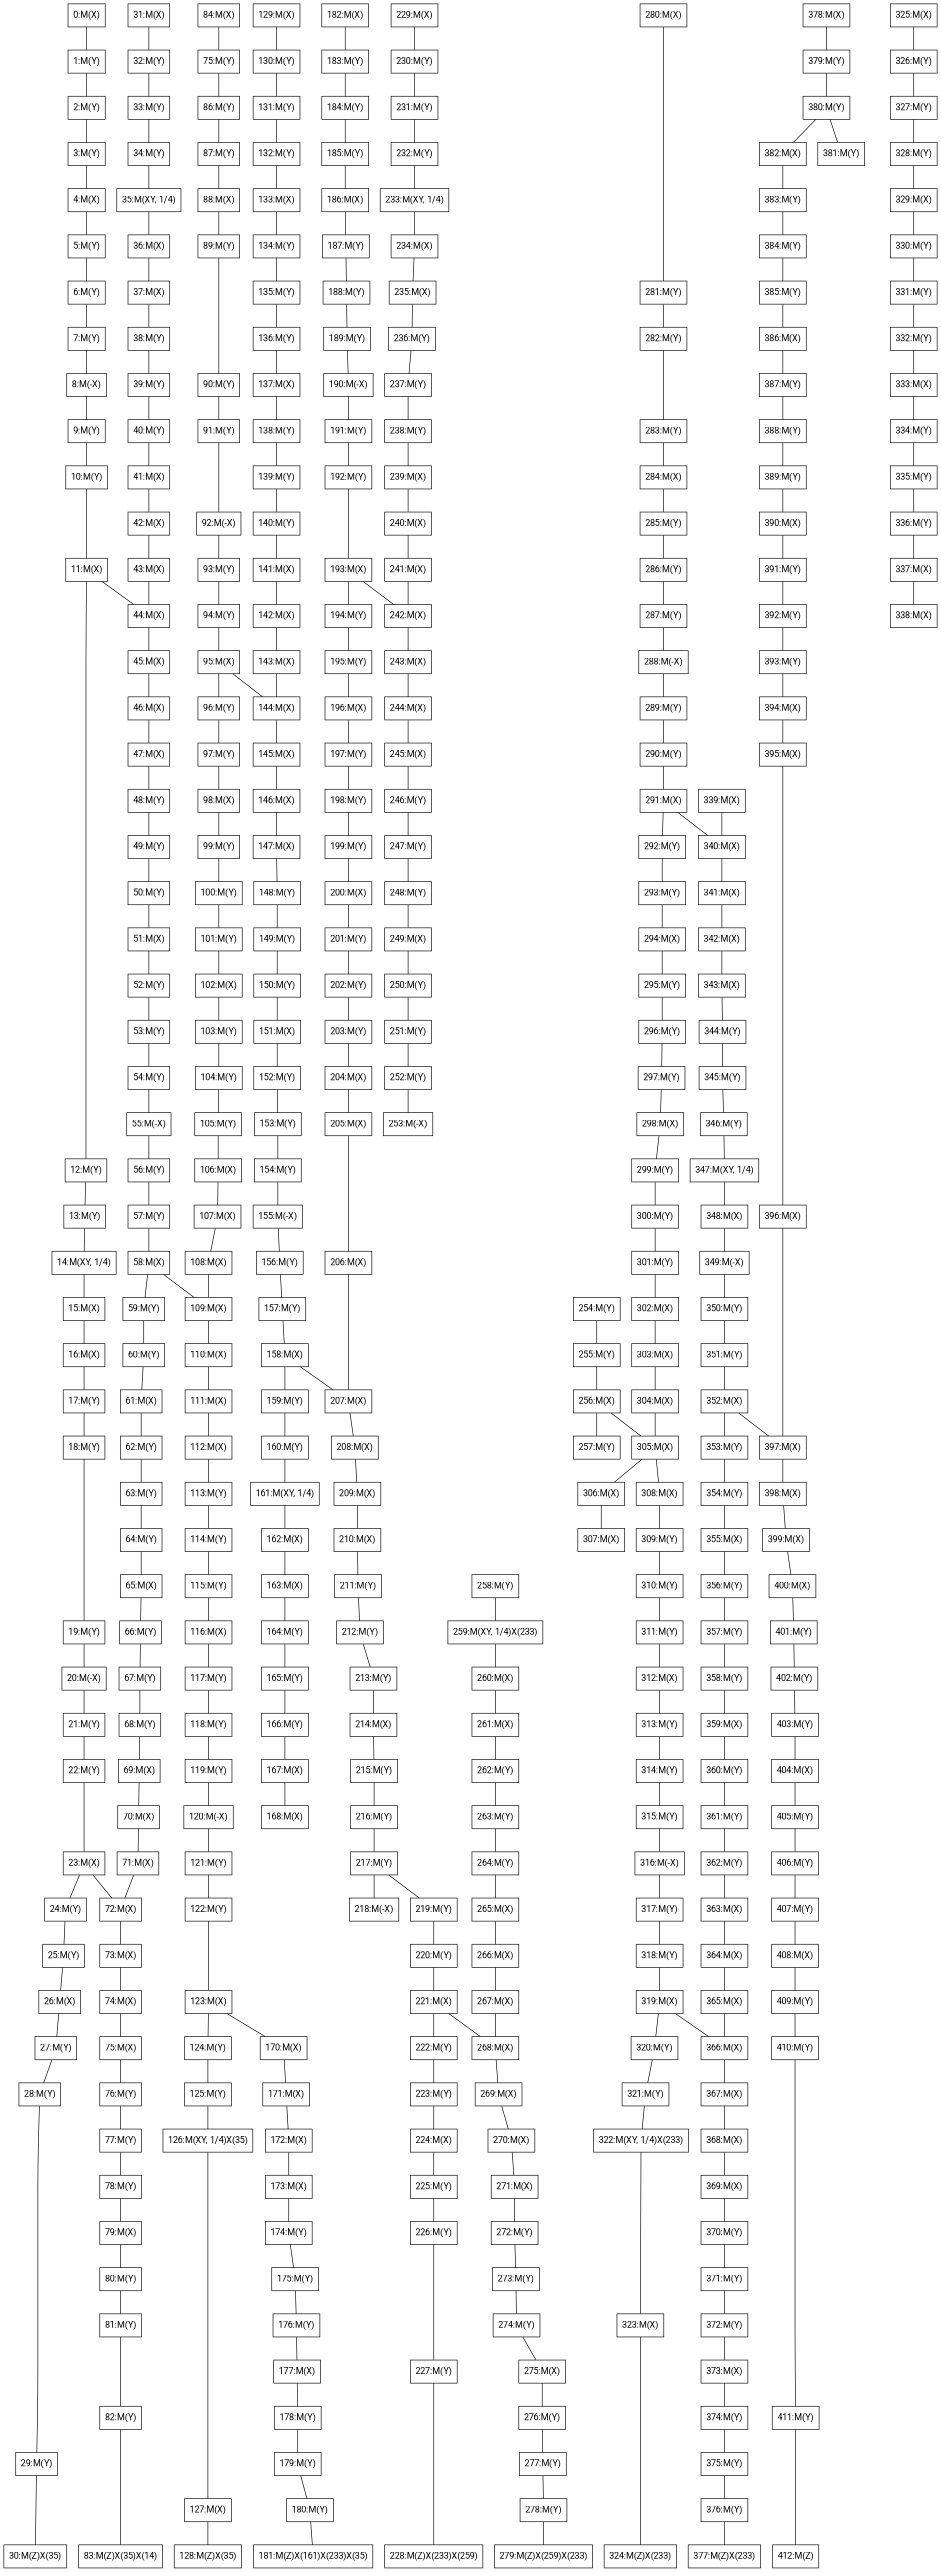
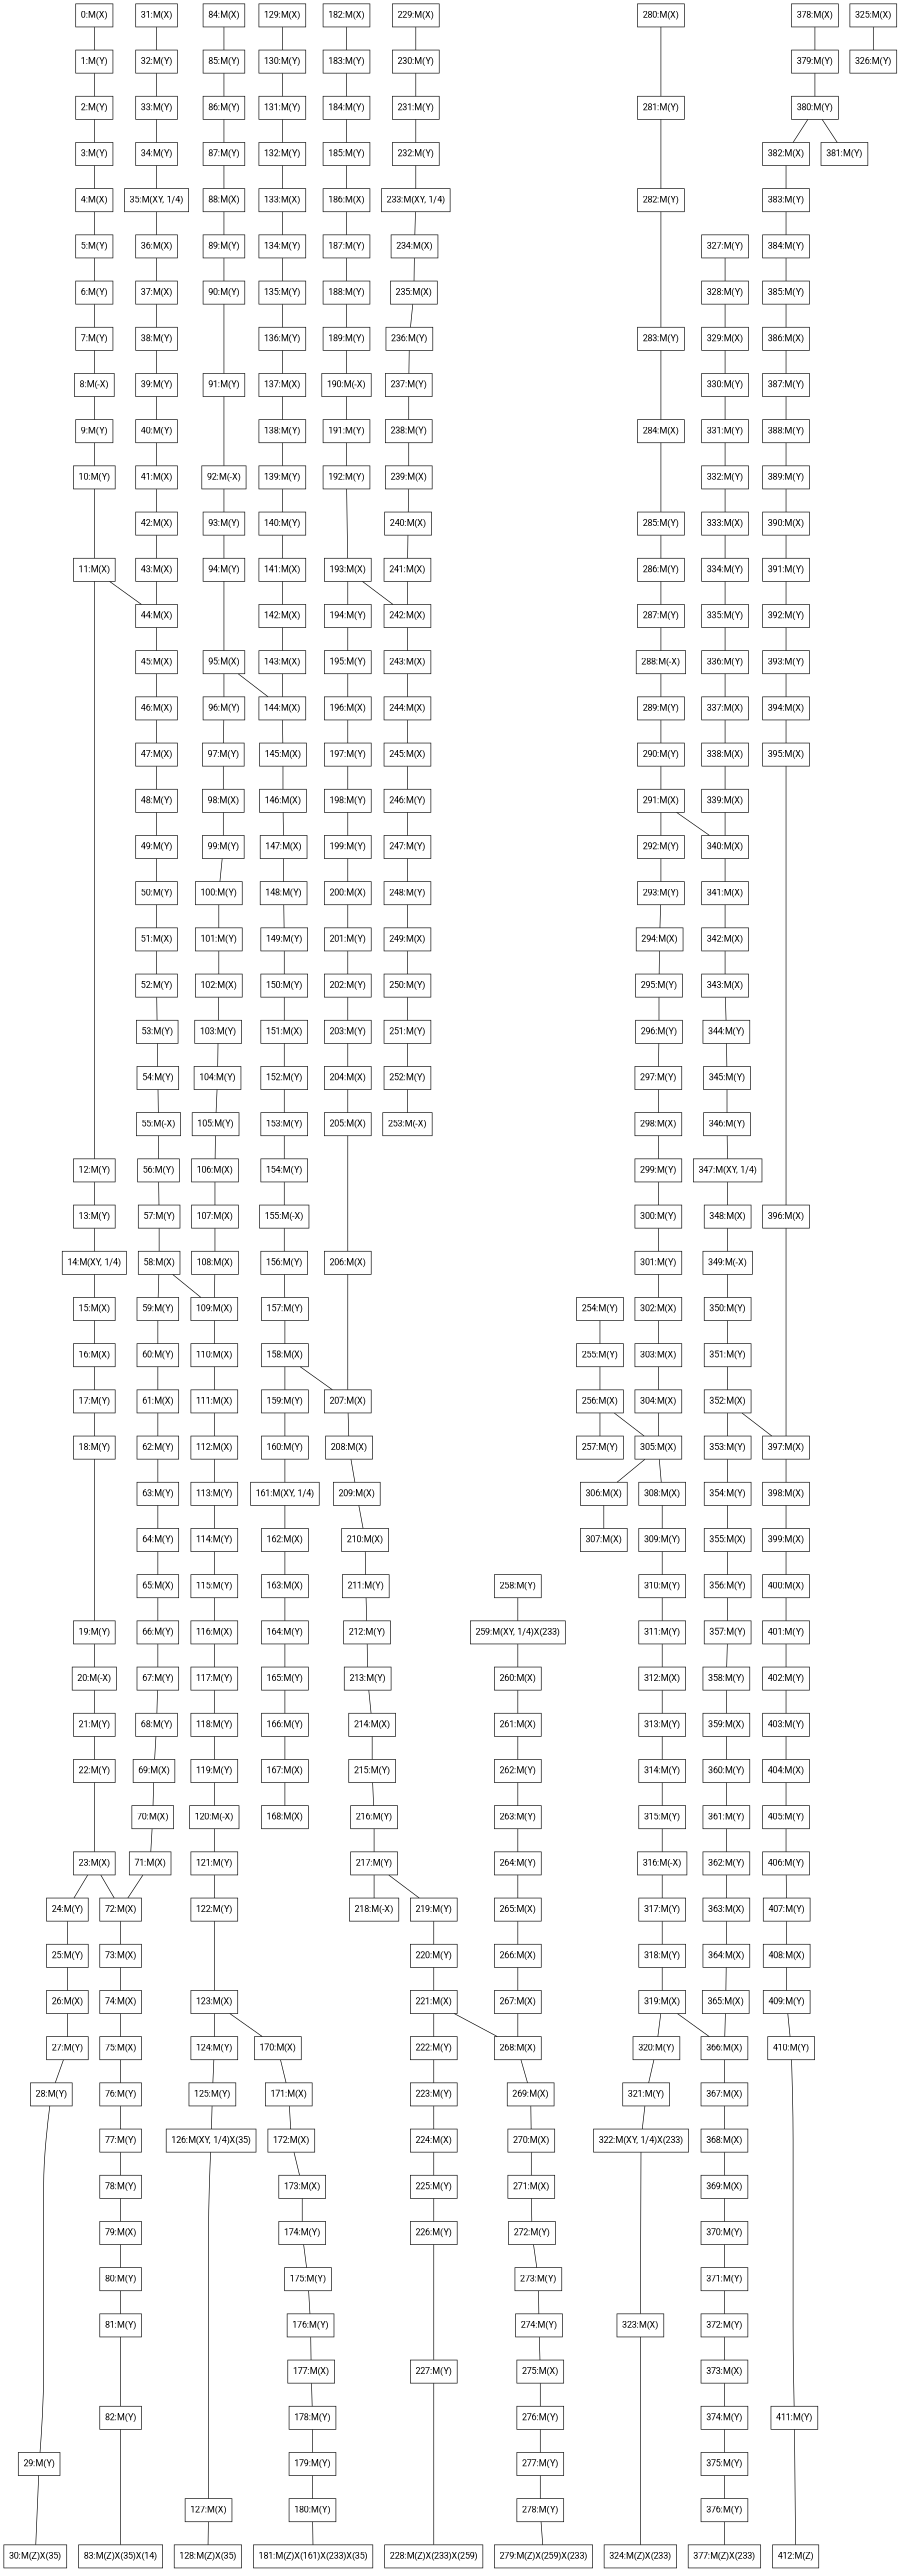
node "75:M(Y)": label "75:M(Y)" -> "85:M(Y)"
edge "326:M(Y)" -- "327:M(Y)": removed
edge "338:M(X)" -- "339:M(X)": added
